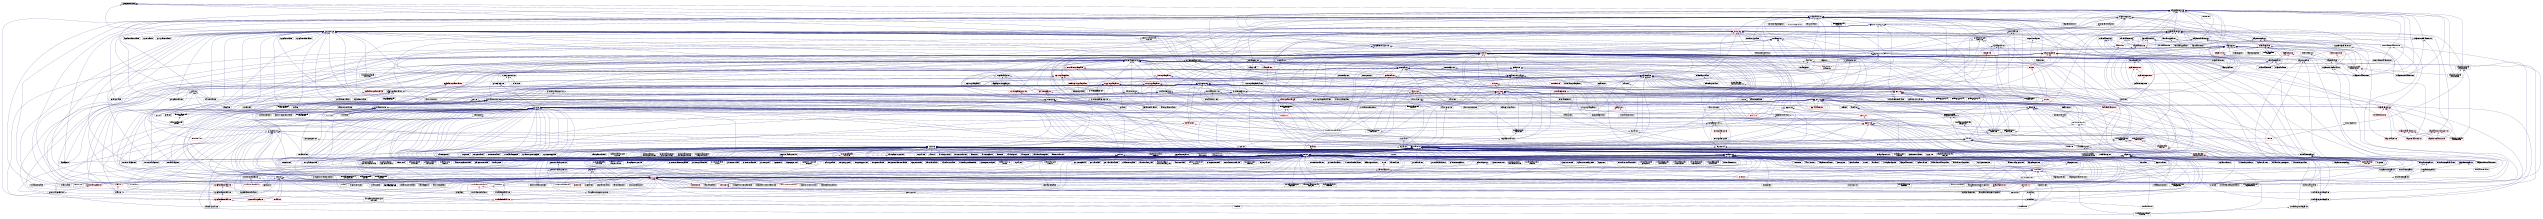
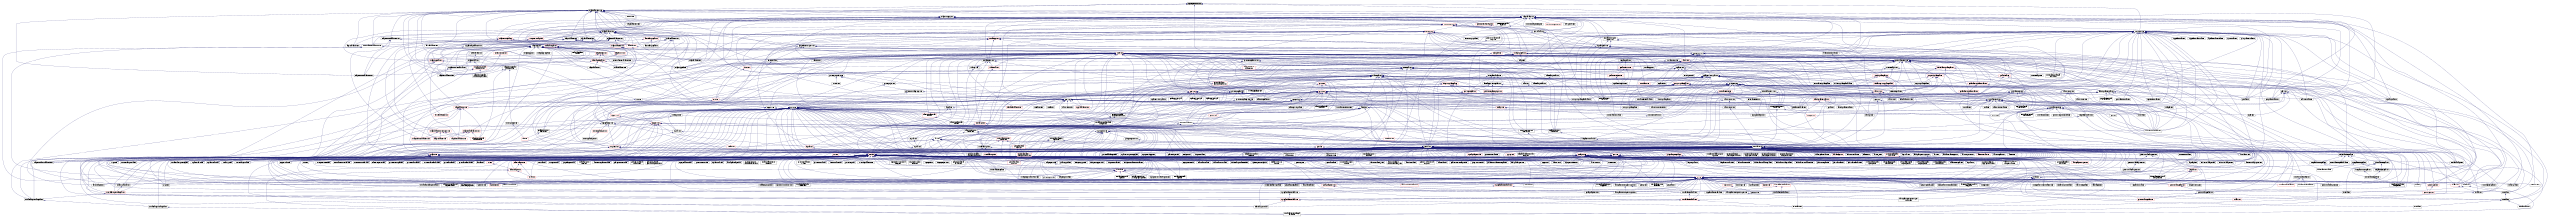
node "thread_pool_attached _executors.cpp": label "thread_pool_attached _executors.cpp" -> "thread_pool_attached _executors.arithmetics"
node "async_continue_cb.cpp": label "async_continue_cb.cpp" -> "init_continue_cb.cpp"
node "future_hang_on_wait _with_callback_629.cpp": added
